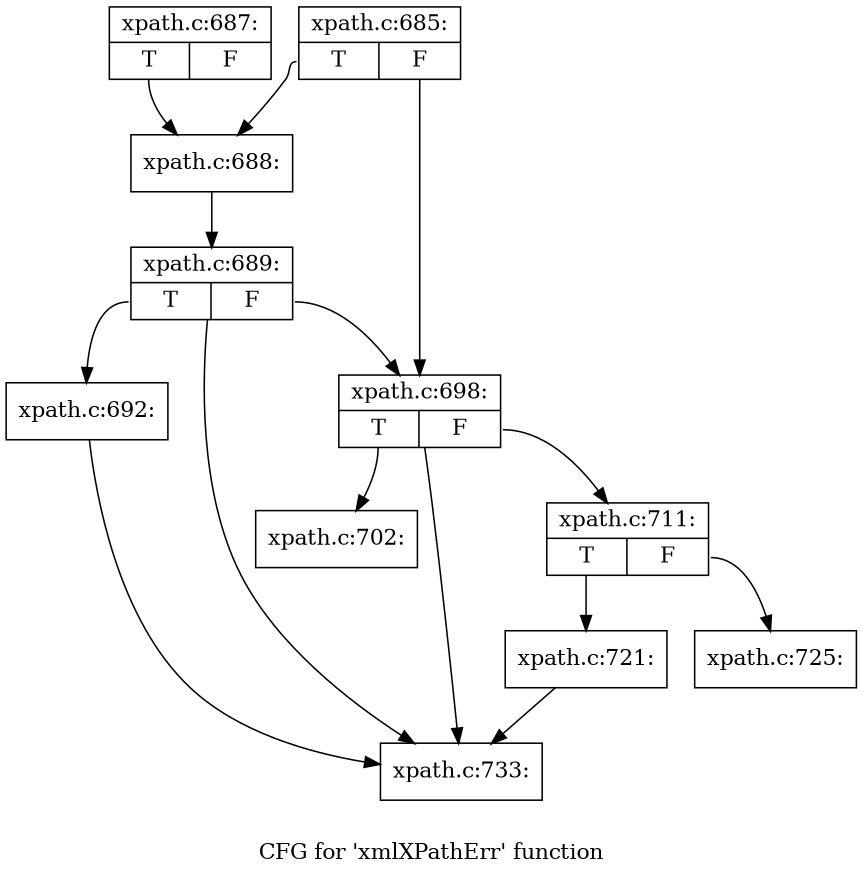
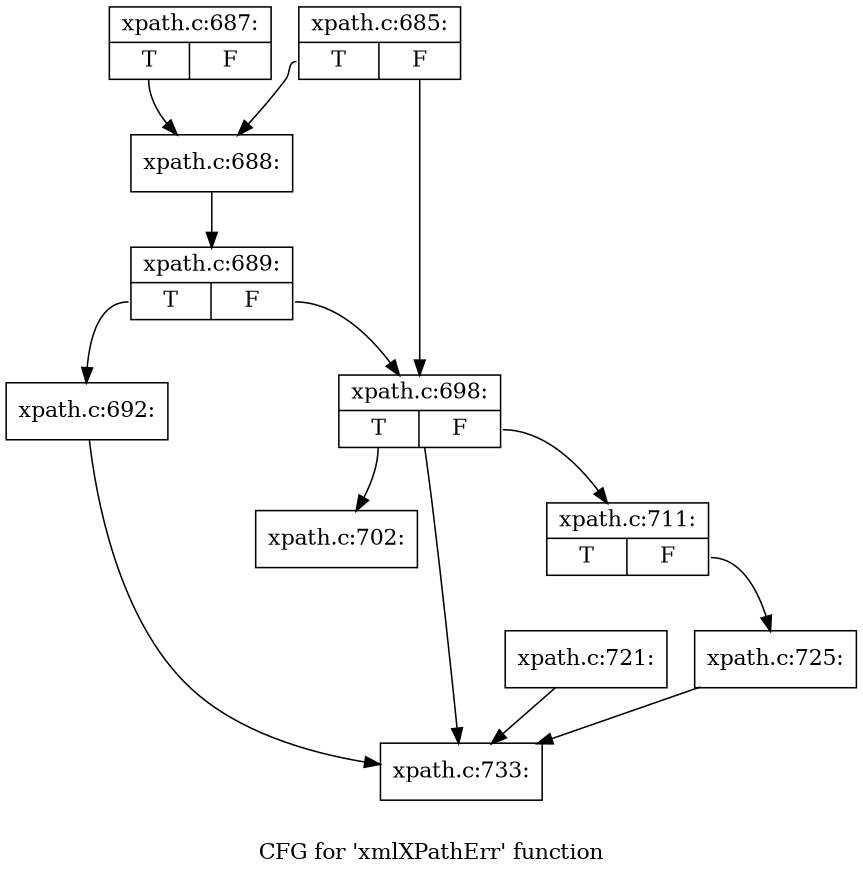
edge "xpath.c:689:" -> "xpath.c:733:": now "xpath.c:725:" -> "xpath.c:733:"
edge "xpath.c:711:" -> "xpath.c:721:": removed
